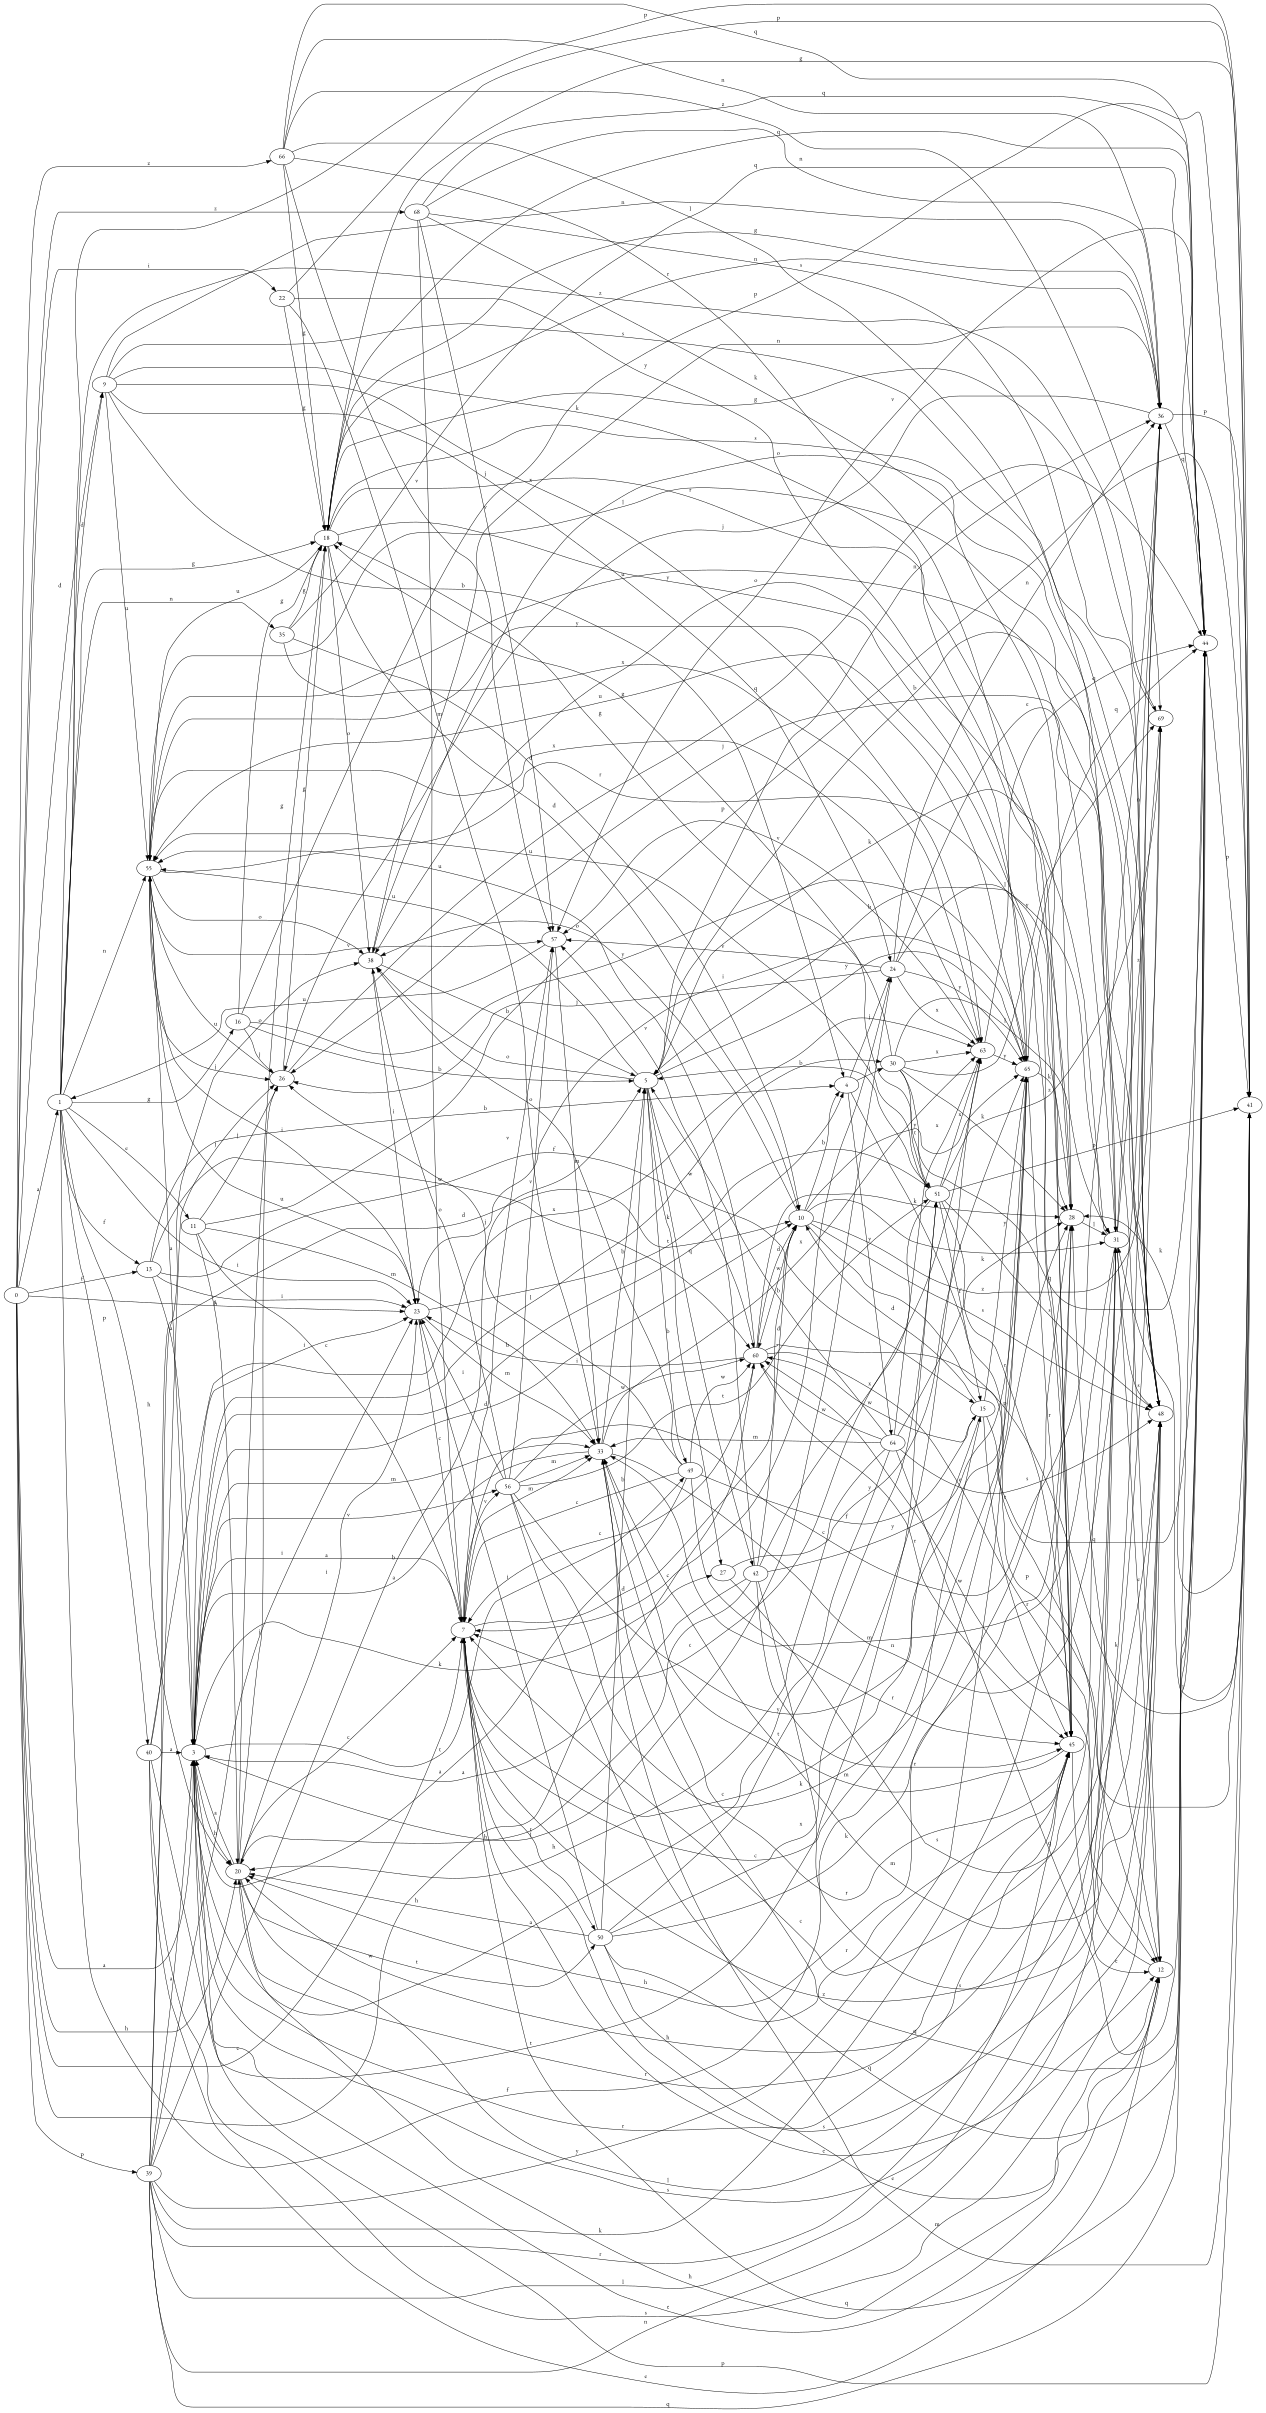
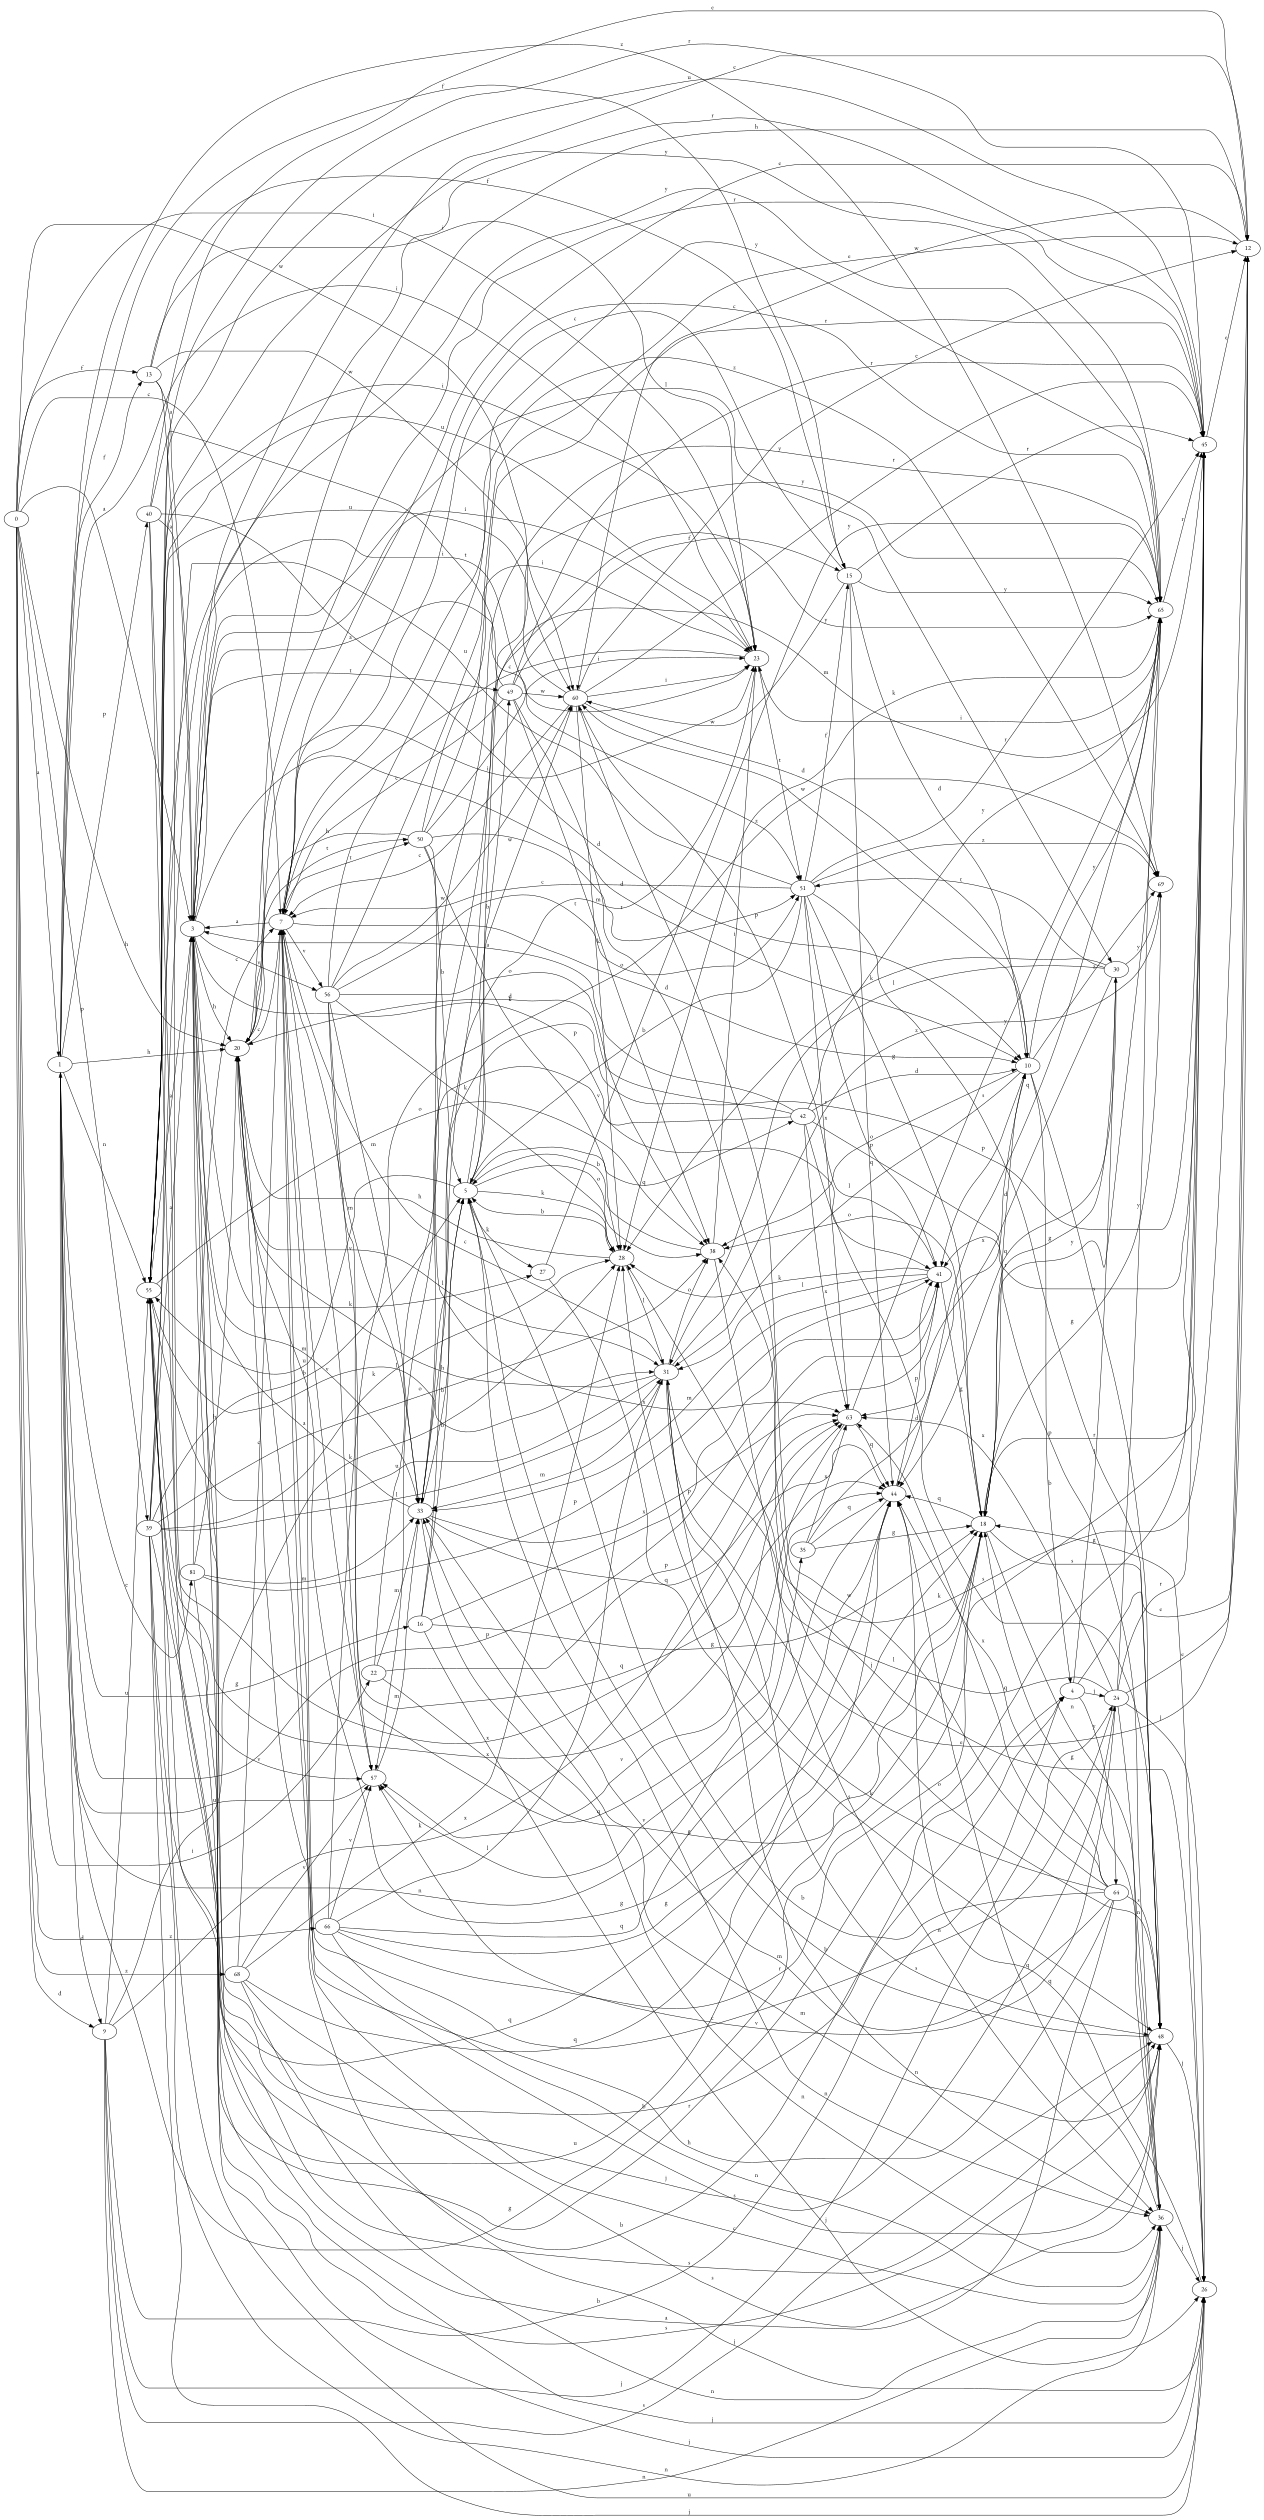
node "11": label "11" -> "81"
edge "24" -> "45": added, label "r"
edge "20" -> "3": removed, label "a"
edge "42" -> "20": label "h" -> "d"
